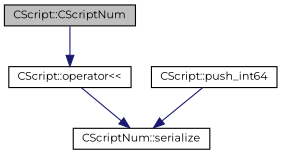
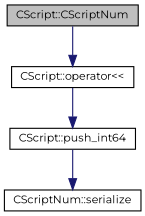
edge "CScript::operator<<" -> "CScriptNum::serialize": now "CScript::operator<<" -> "CScript::push_int64"
